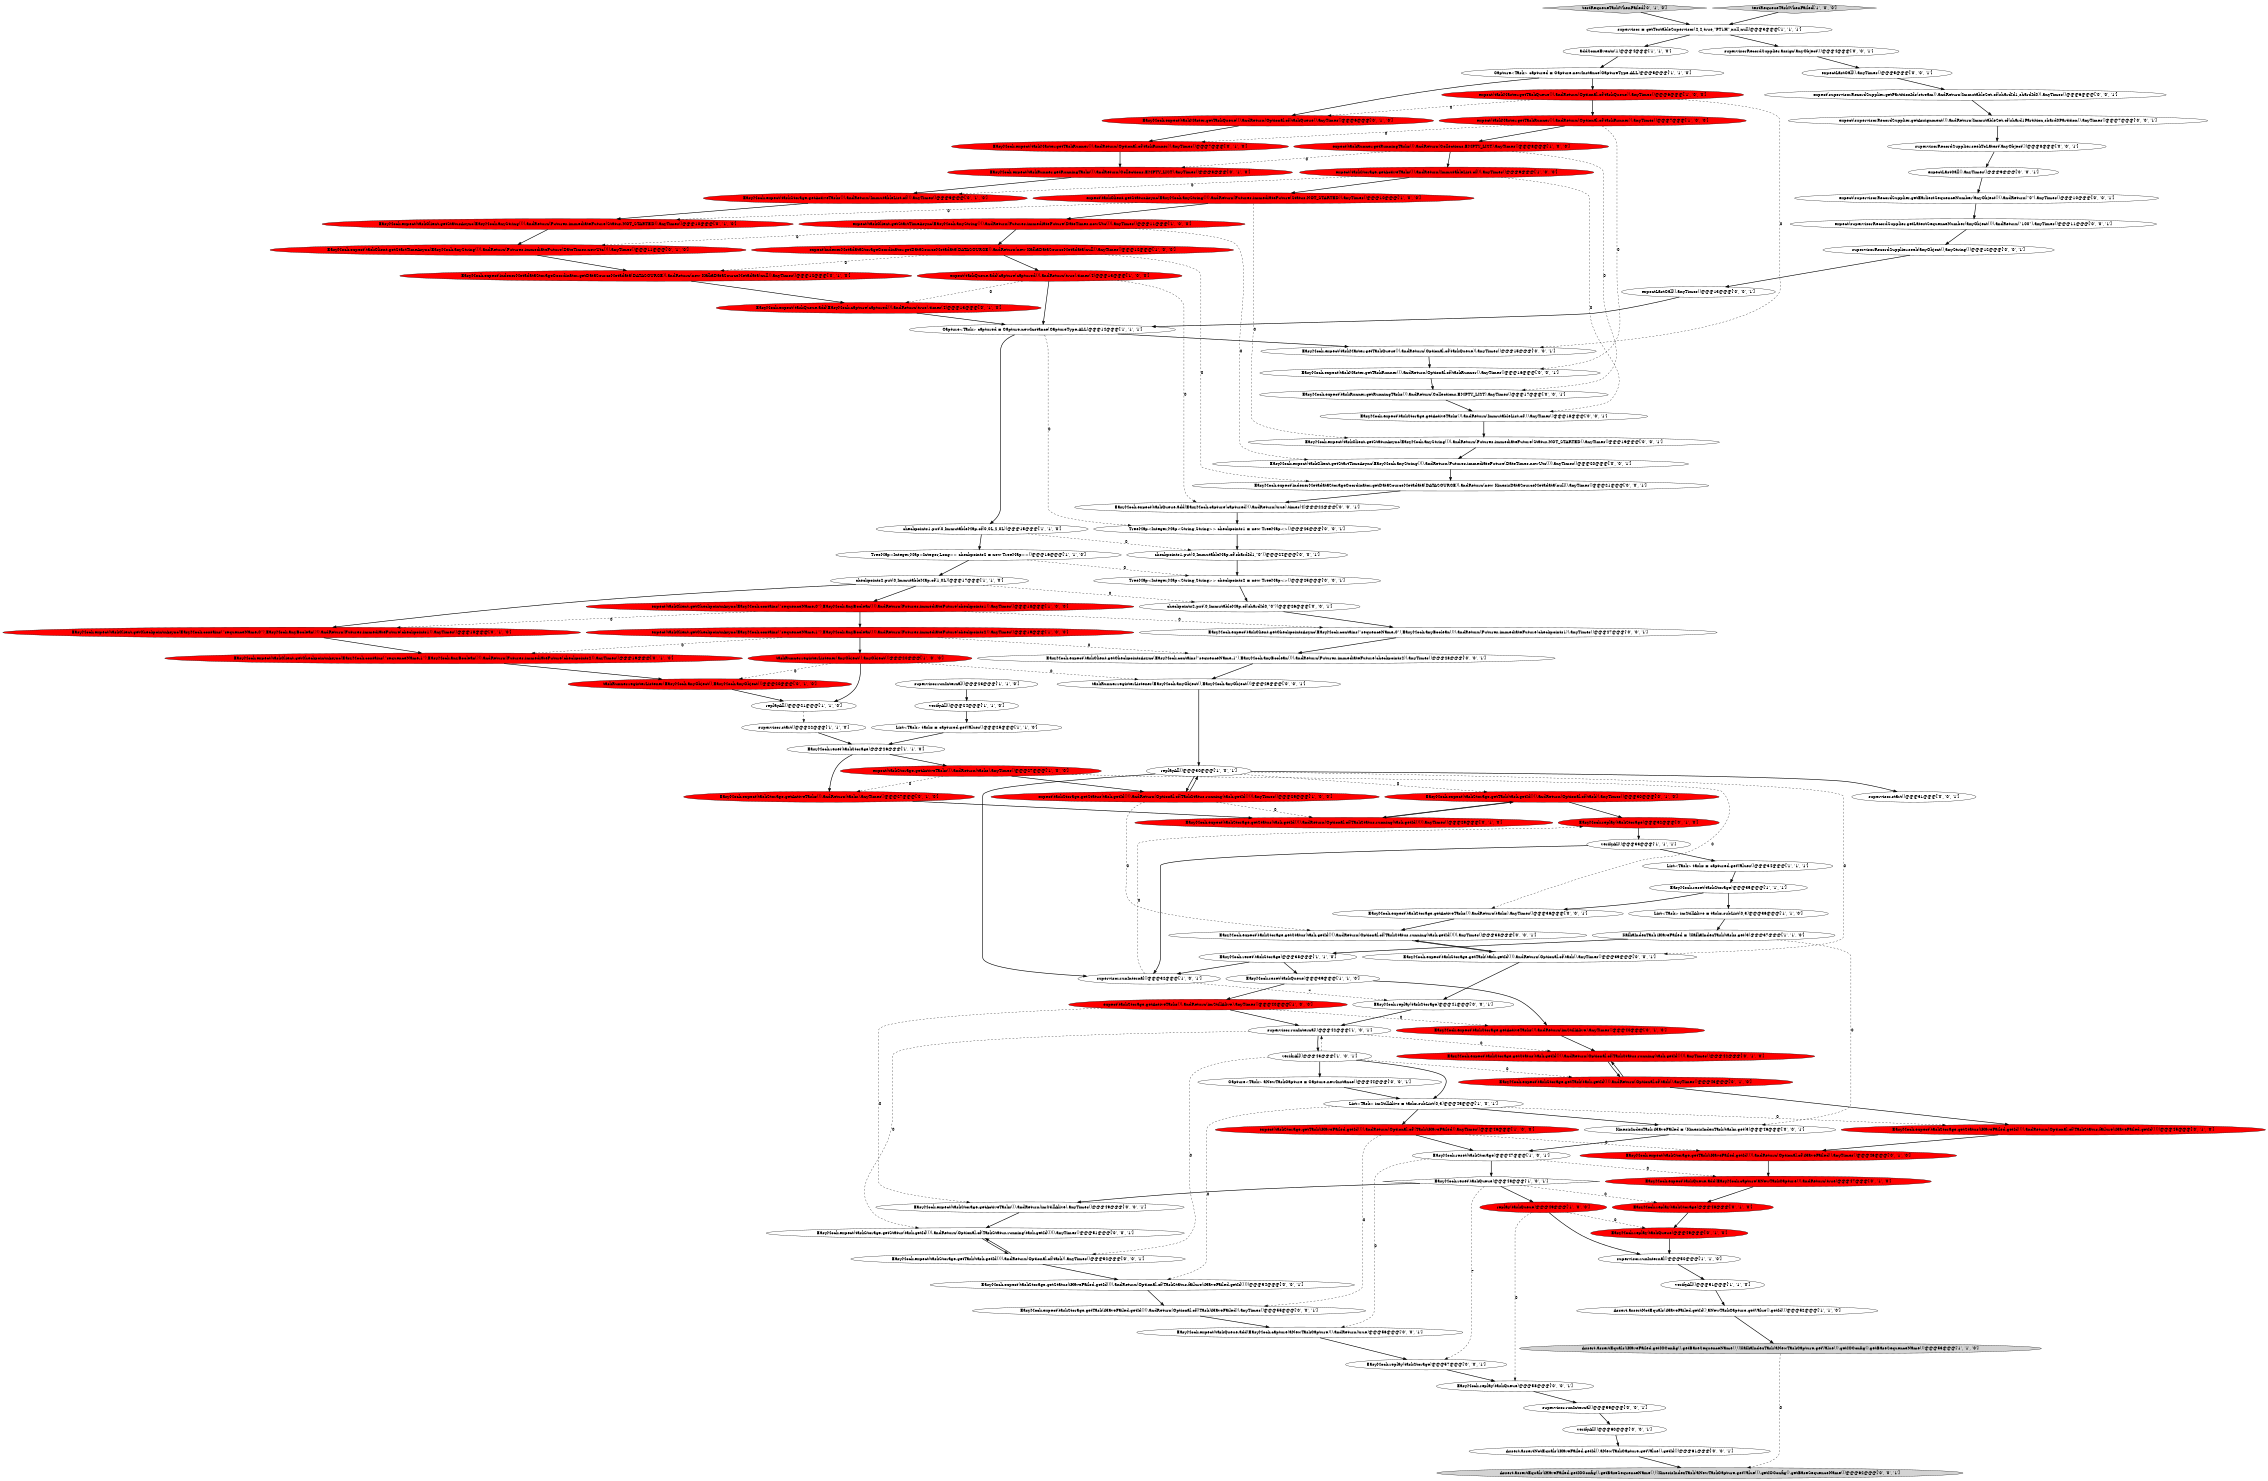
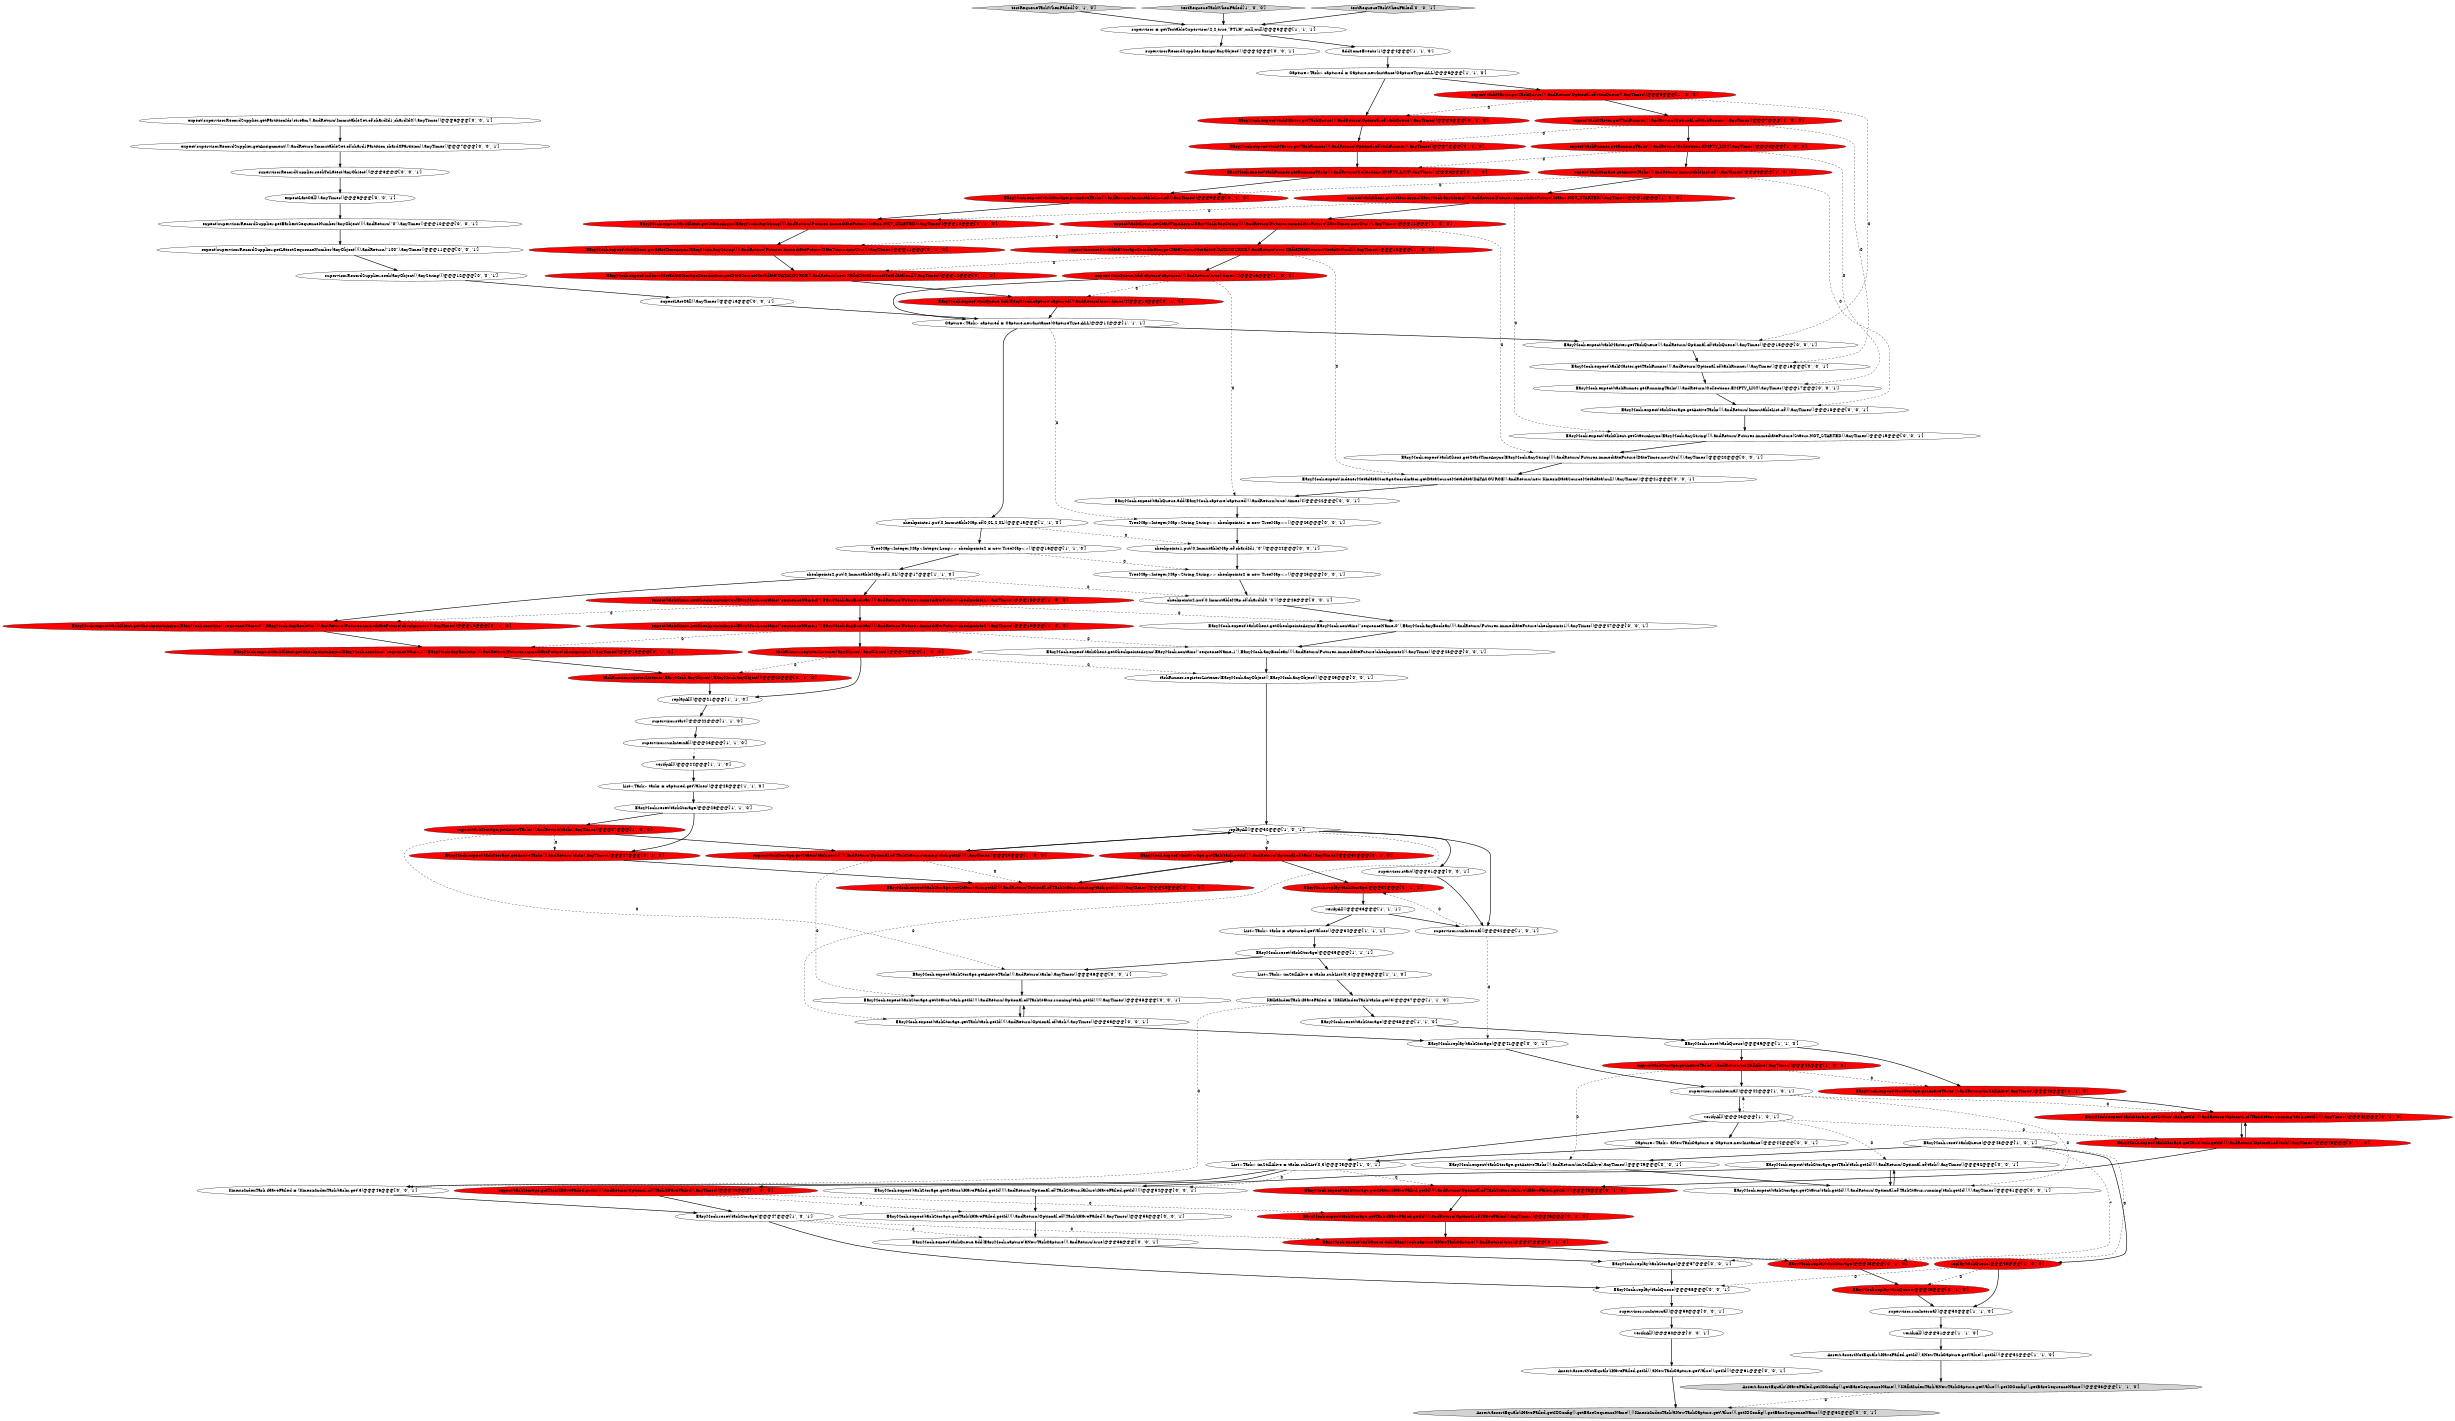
node "testRequeueTaskWhenFailed['0', '0', '1']": added
node "expectLastCall().anyTimes()@@@5@@@['0', '0', '1']": removed
edge "supervisor.runInternal()@@@23@@@['1', '1', '0']" -> "verifyAll()@@@24@@@['1', '1', '0']": style bold -> dashed
edge "replayAll()@@@21@@@['1', '1', '0']" -> "supervisor.start()@@@22@@@['1', '1', '0']": style dashed -> bold
edge "supervisor.start()@@@22@@@['1', '1', '0']" -> "EasyMock.reset(taskStorage)@@@26@@@['1', '1', '0']": now "supervisor.start()@@@22@@@['1', '1', '0']" -> "supervisor.runInternal()@@@23@@@['1', '1', '0']"
node "replayAll()@@@30@@@['1', '0', '1']": shape ellipse -> diamond
edge "EasyMock.reset(taskStorage)@@@38@@@['1', '1', '0']" -> "supervisor.runInternal()@@@32@@@['1', '0', '1']": now "supervisor.start()@@@31@@@['0', '0', '1']" -> "supervisor.runInternal()@@@32@@@['1', '0', '1']"
edge "supervisor.runInternal()@@@32@@@['1', '0', '1']" -> "EasyMock.replay(taskStorage)@@@41@@@['0', '0', '1']": label "7" -> "0"
edge "EasyMock.reset(taskStorage)@@@47@@@['1', '0', '1']" -> "EasyMock.reset(taskQueue)@@@48@@@['1', '0', '1']": now "EasyMock.reset(taskStorage)@@@47@@@['1', '0', '1']" -> "EasyMock.replay(taskQueue)@@@58@@@['0', '0', '1']"
node "EasyMock.reset(taskQueue)@@@48@@@['1', '0', '1']": shape diamond -> ellipse
